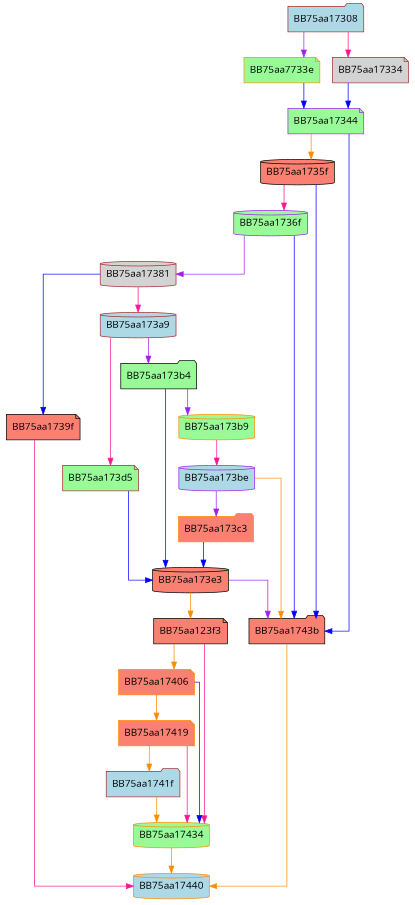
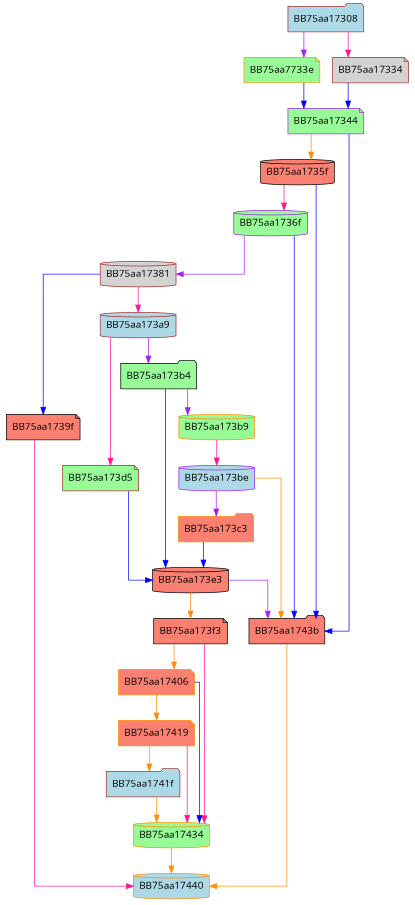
node "BB75aa123f3": label "BB75aa123f3" -> "BB75aa173f3"
